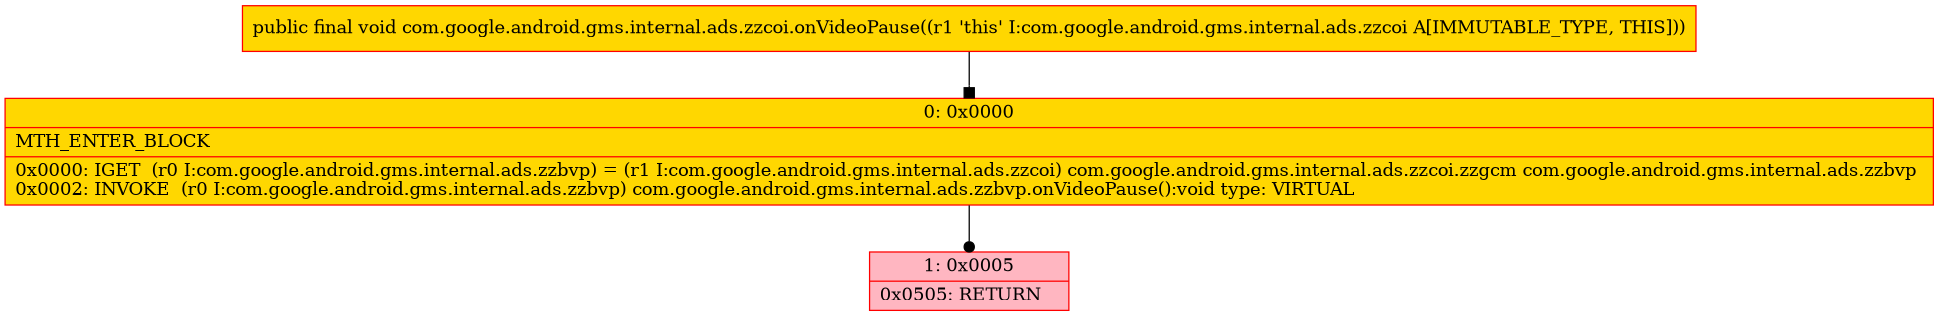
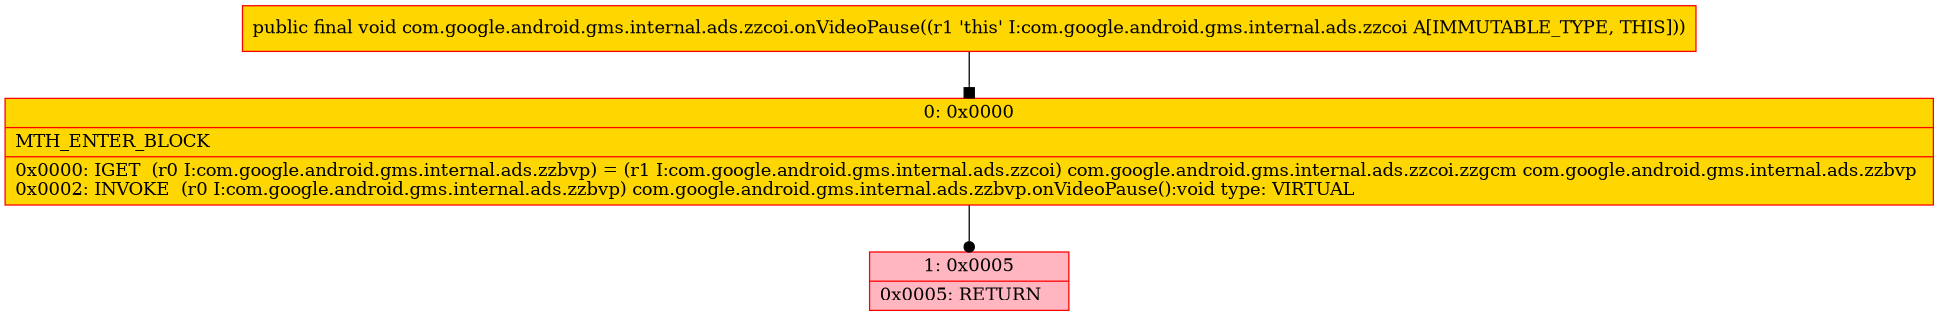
node "1: 0x0005": text "0x0505: RETURN" -> "0x0005: RETURN"
